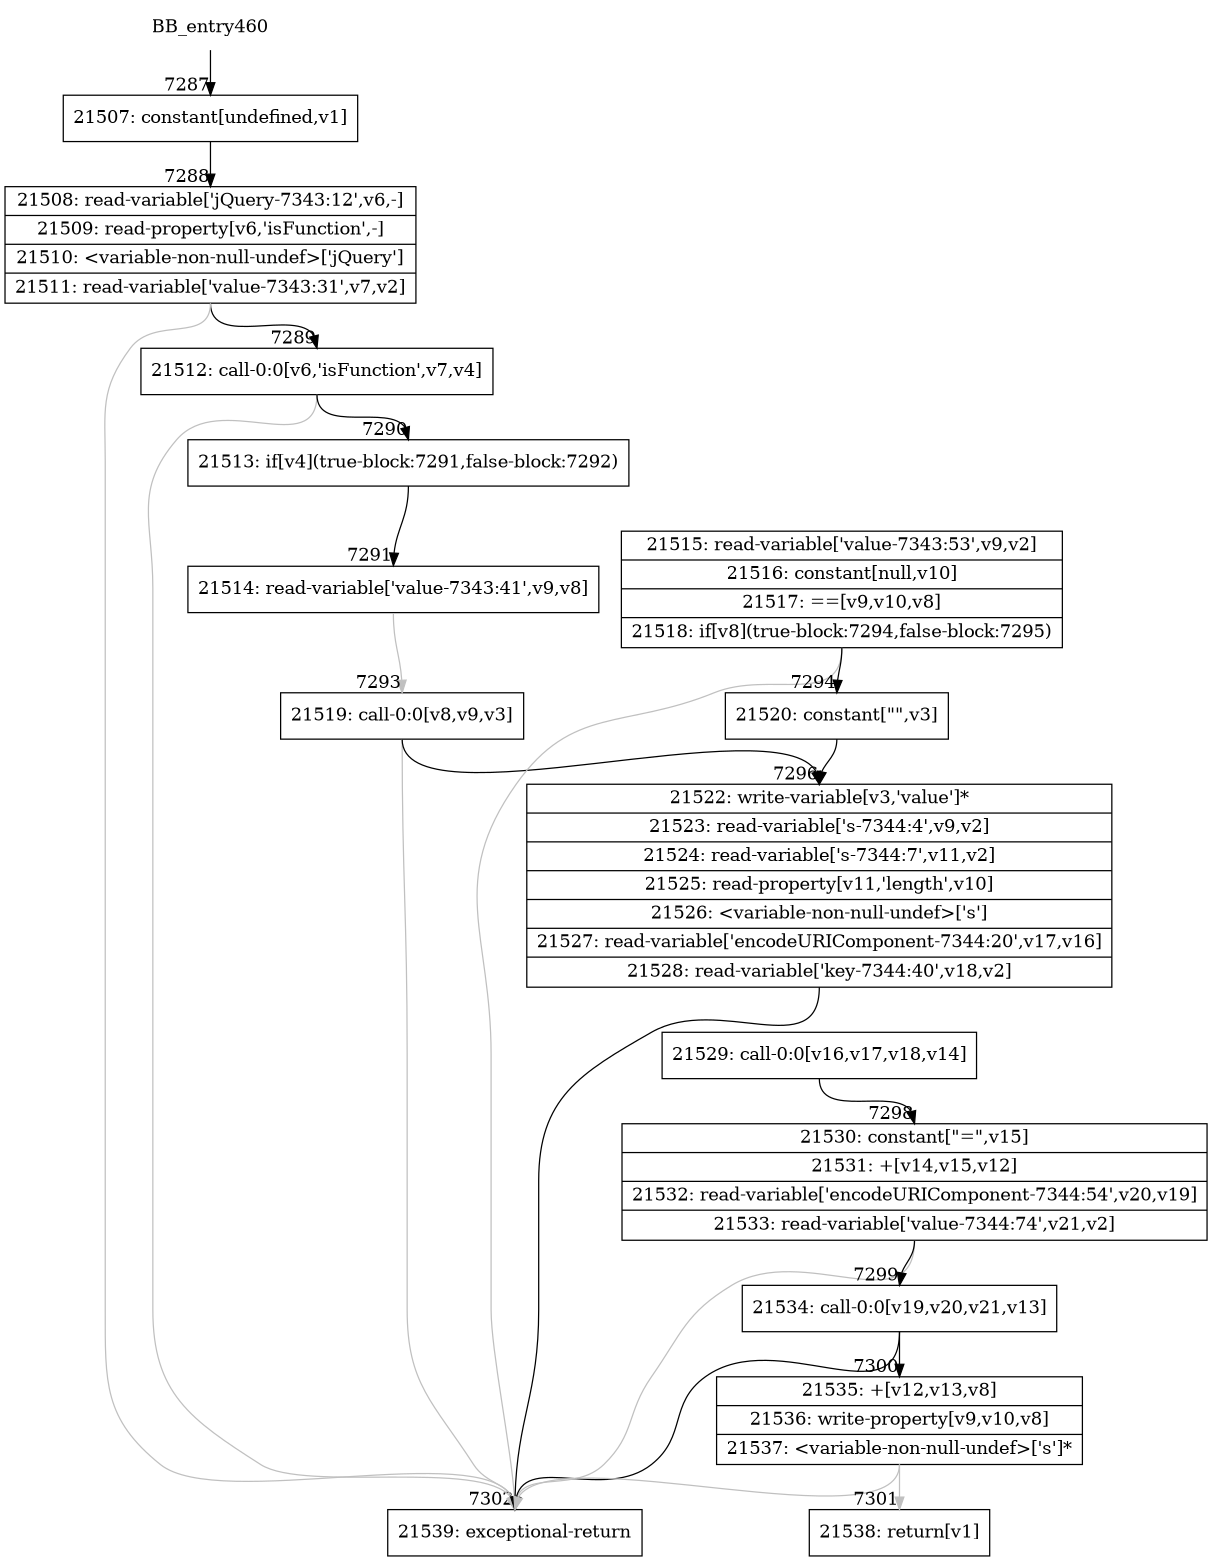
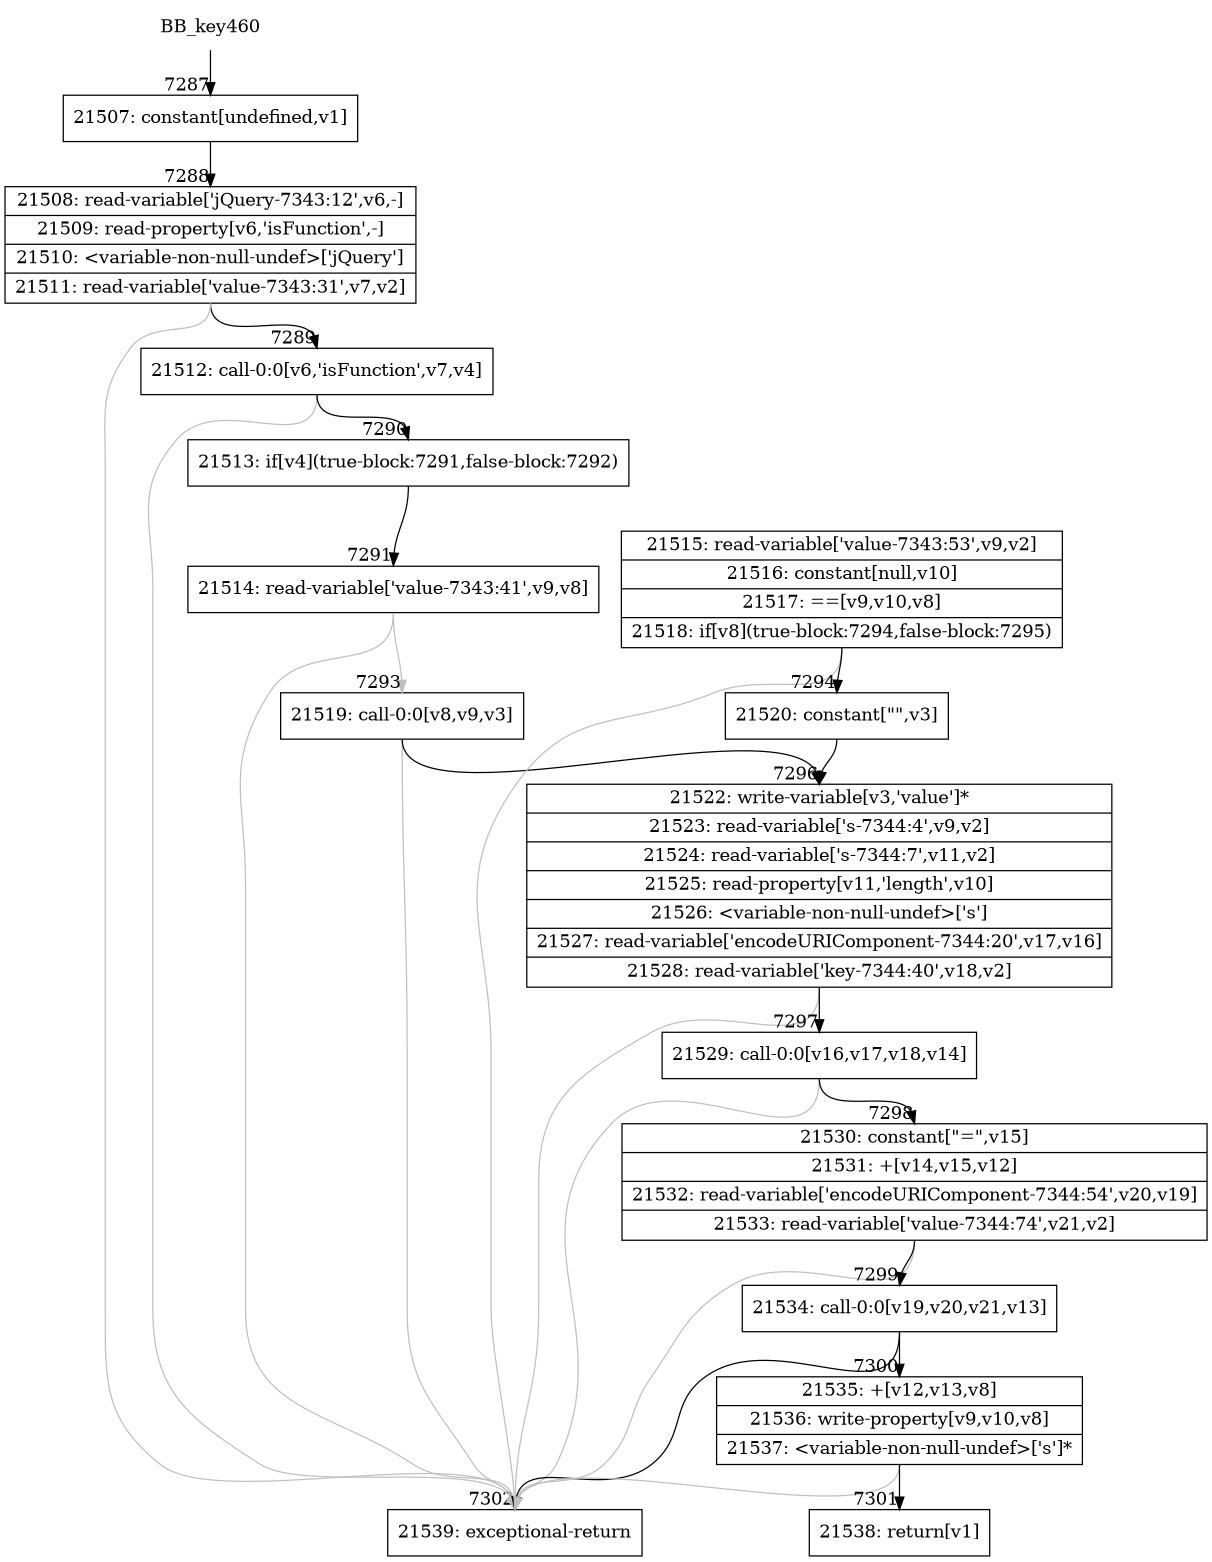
node "BB_entry460": label "BB_entry460" -> "BB_key460"
edge "21522: write-variable[v3,'value']*" -> "21529: call-0:0[v16,v17,v18,v14]": added
edge "21514: read-variable['value-7343:41',v9,v8]" -> "21539: exceptional-return": added
edge "21522: write-variable[v3,'value']*" -> "21539: exceptional-return": color black -> gray
edge "21529: call-0:0[v16,v17,v18,v14]" -> "21539: exceptional-return": added
edge "21535: +[v12,v13,v8]" -> "21538: return[v1]": color gray -> black
